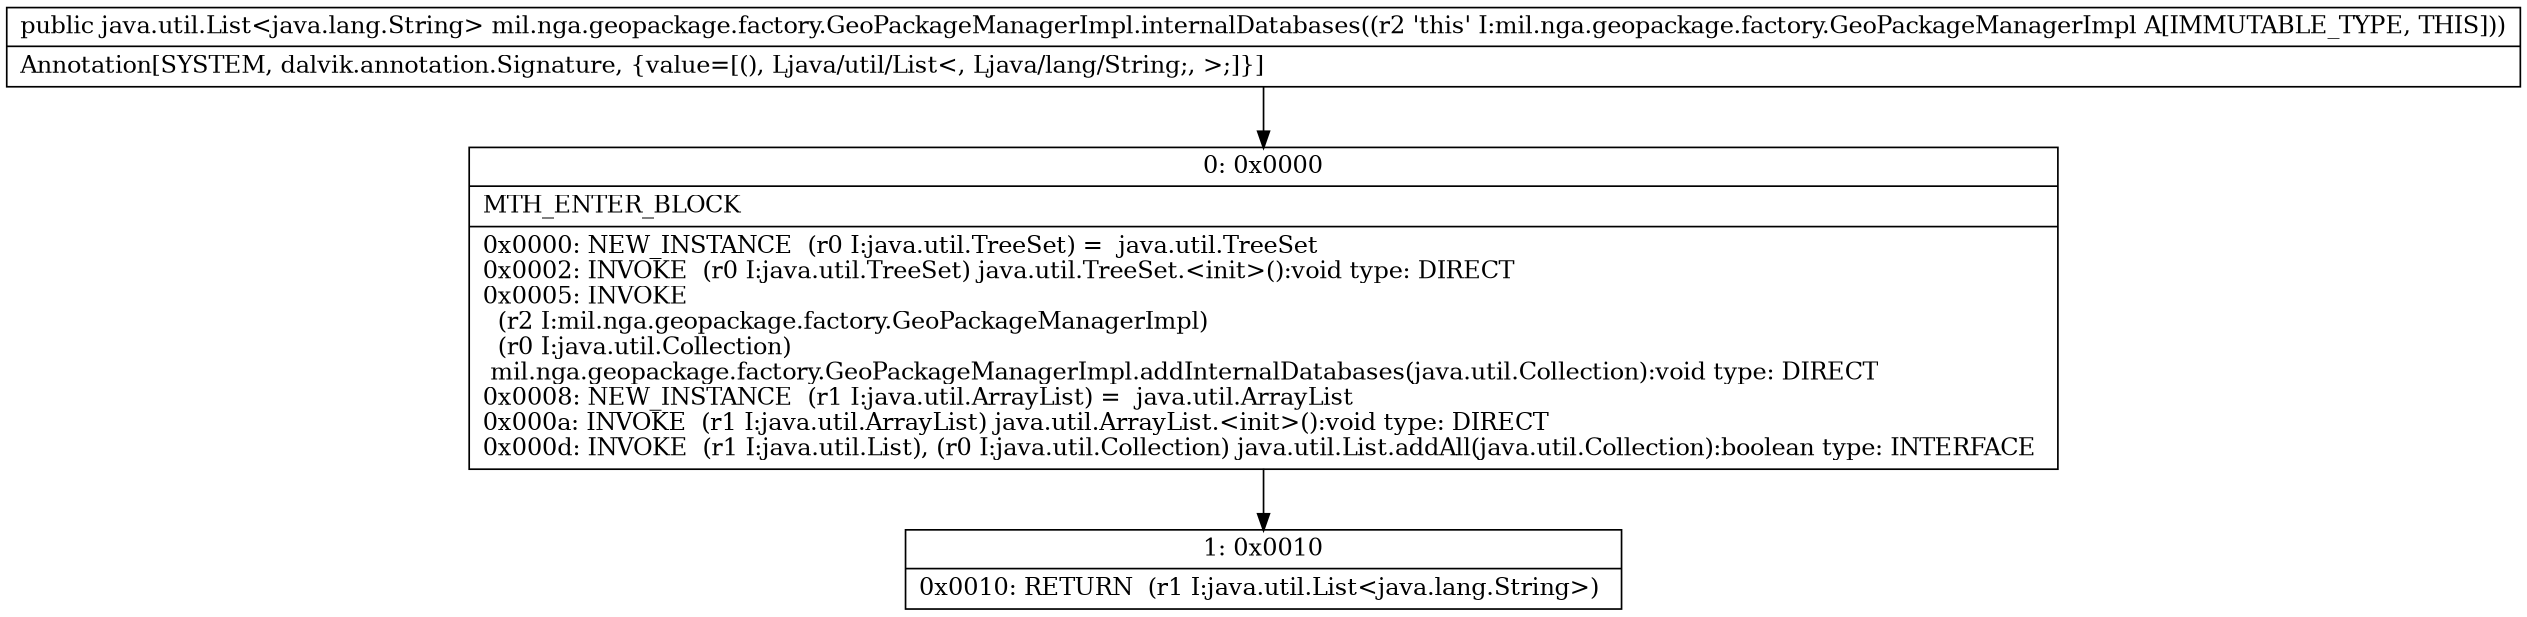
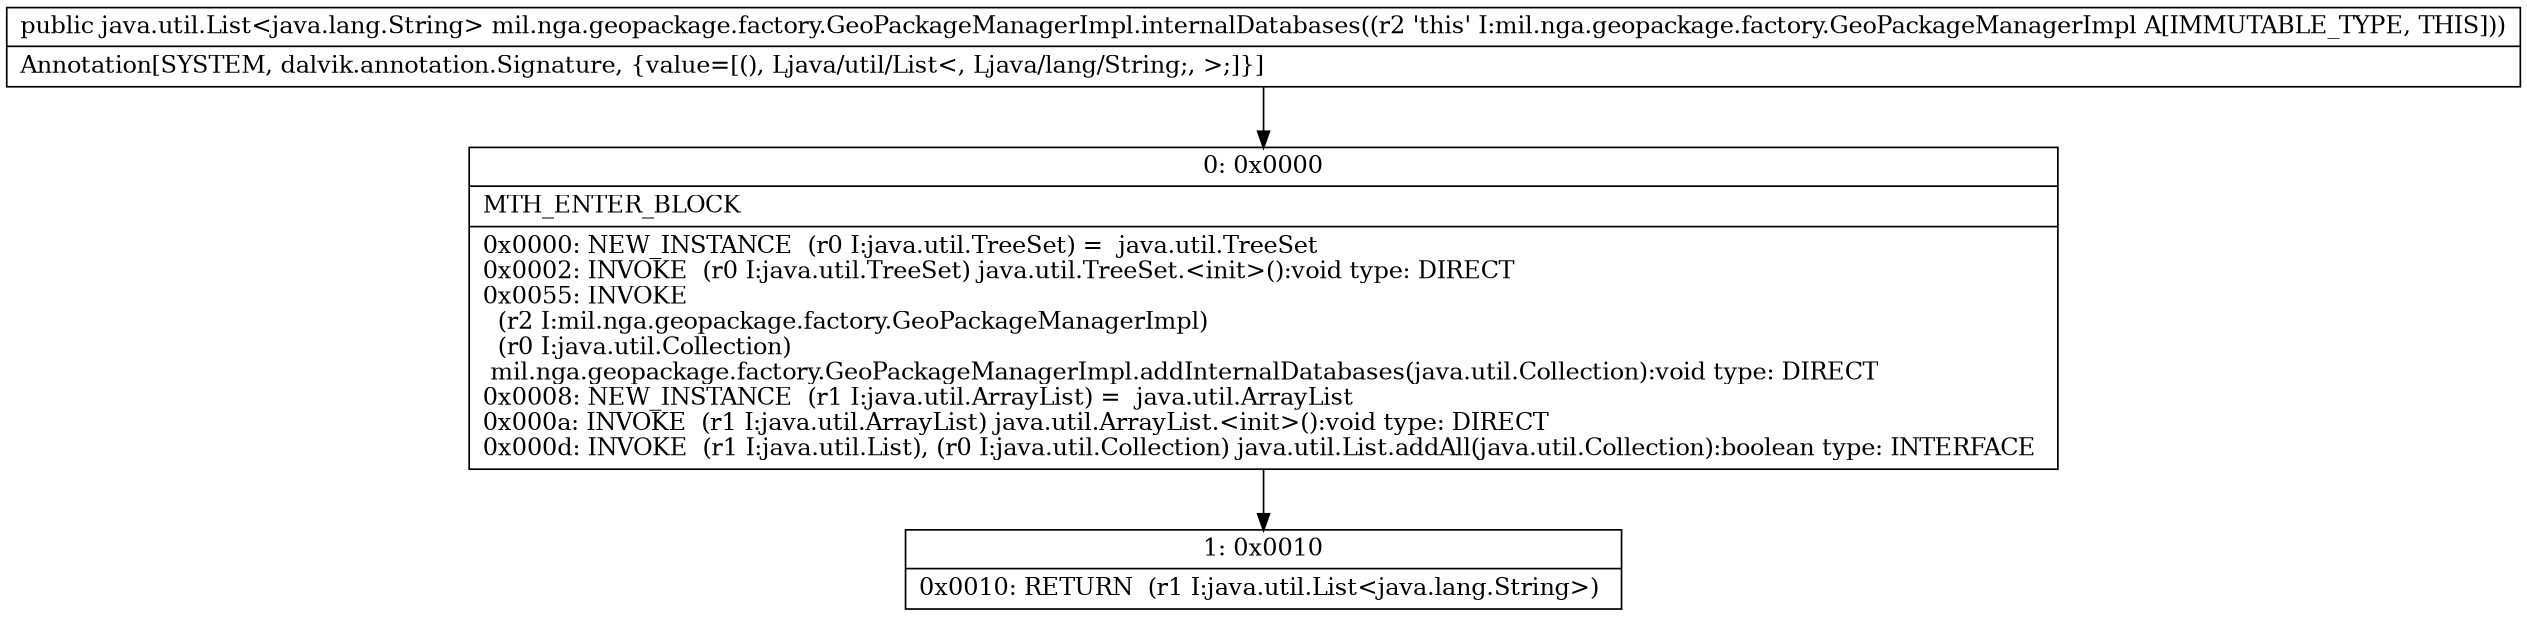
node "0: 0x0000": text "0x0005: INVOKE" -> "0x0055: INVOKE"
